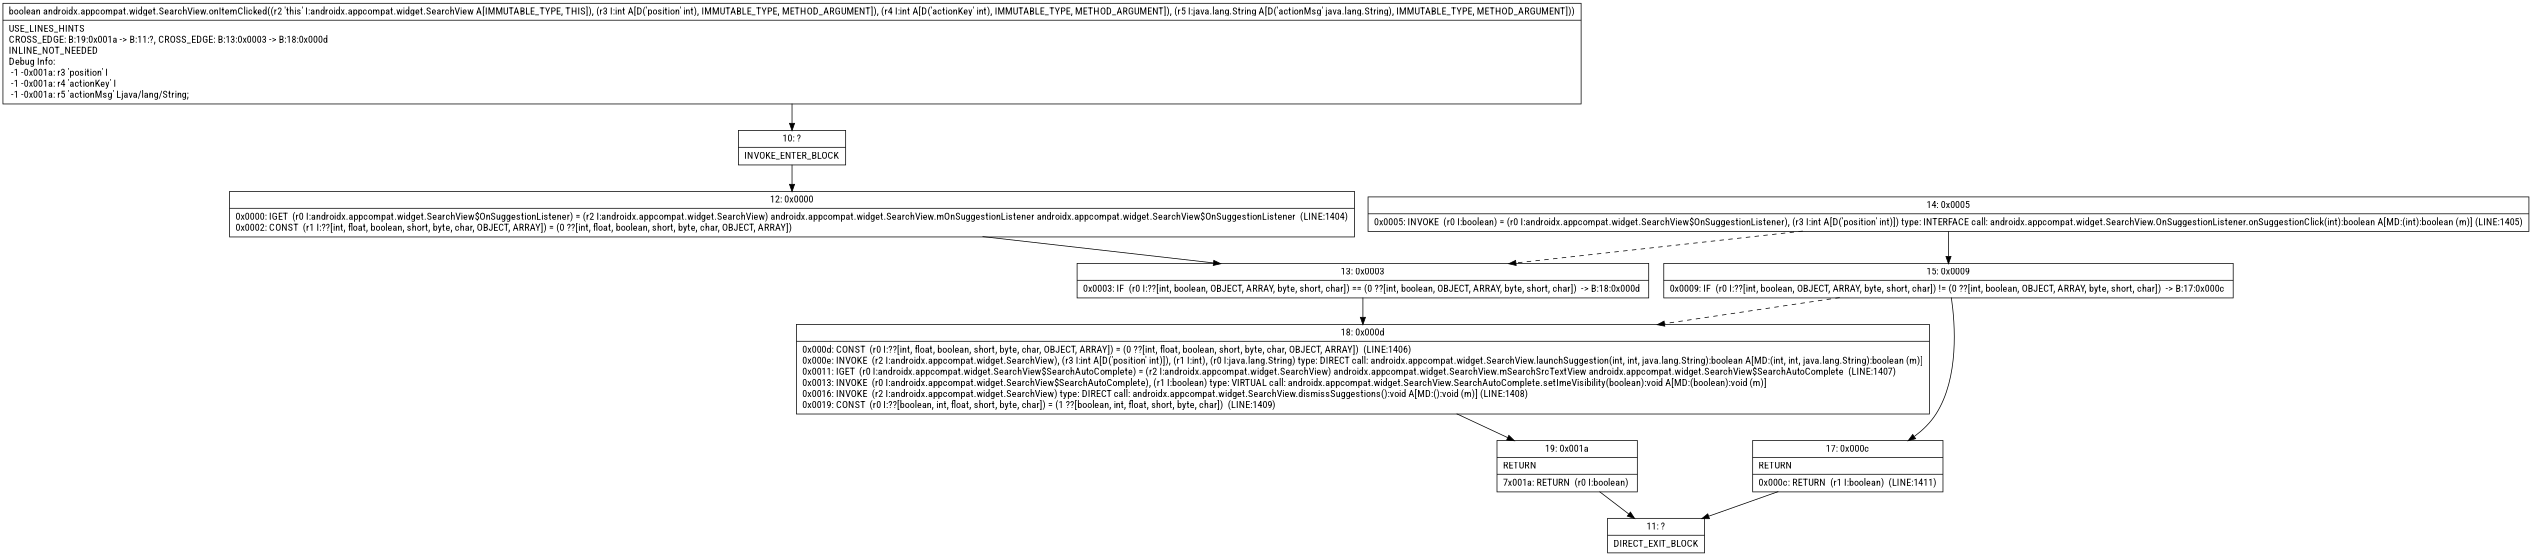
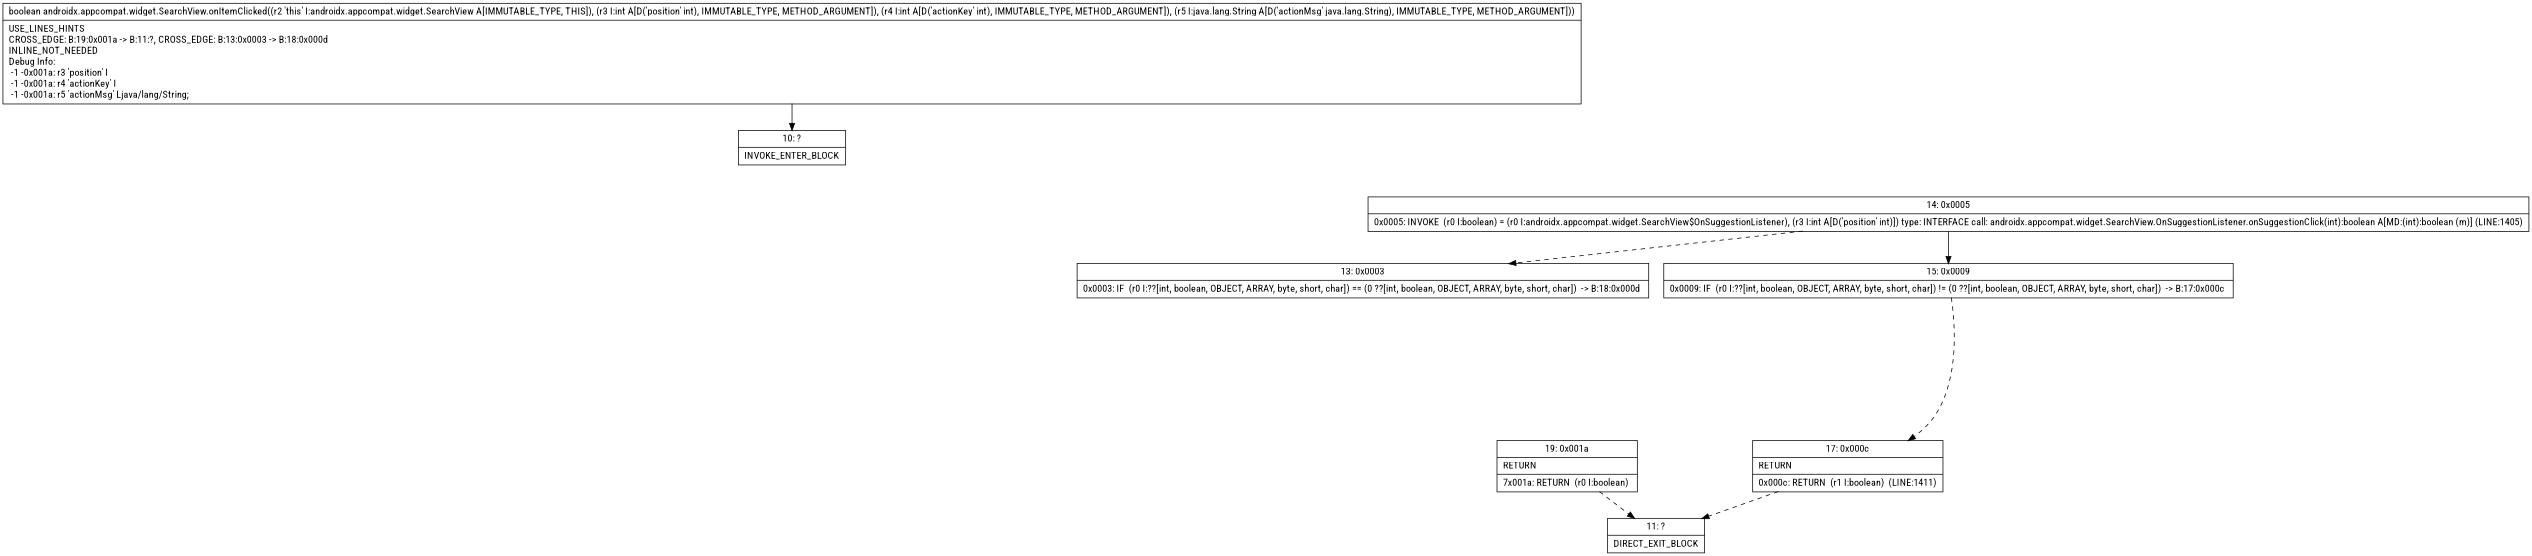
node "12: 0x0000": removed
node "18: 0x000d": removed
edge "15: 0x0009" -> "17: 0x000c": style solid -> dashed
edge "19: 0x001a" -> "11: ?": style solid -> dashed
edge "17: 0x000c" -> "11: ?": style solid -> dashed
